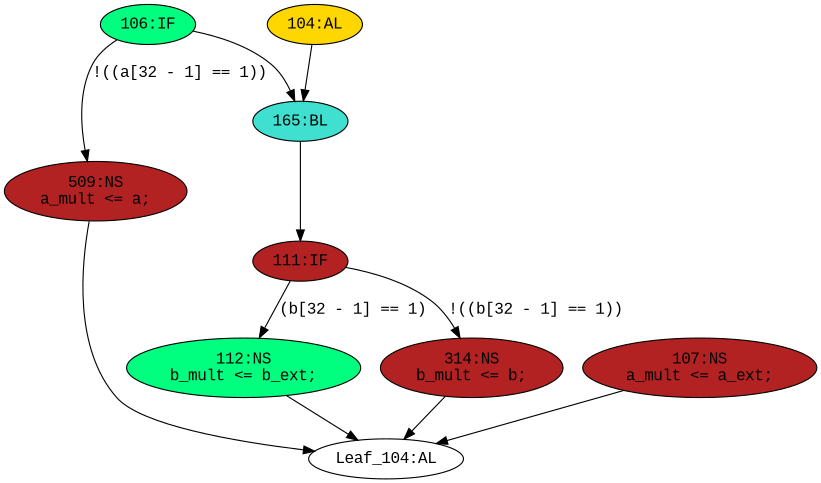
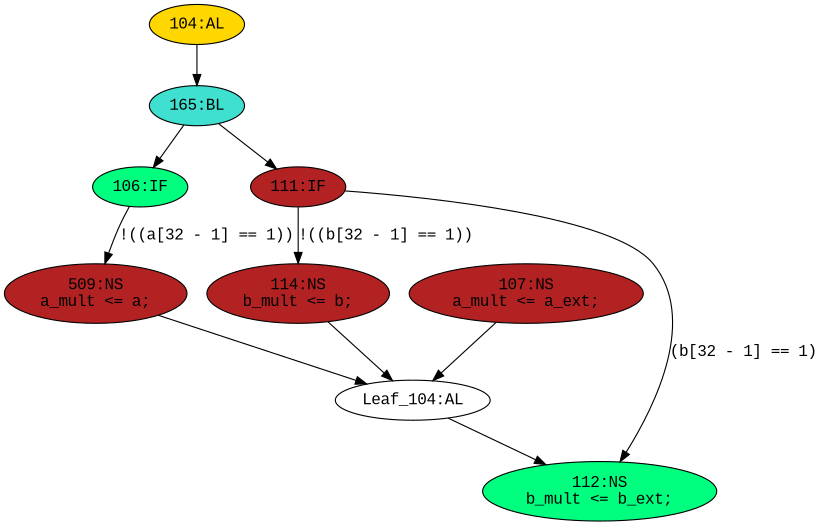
edge "106:IF" -> "165:BL": reversed
node "314:NS b_mult <= b;": label "314:NS b_mult <= b;" -> "114:NS b_mult <= b;"
edge "112:NS b_mult <= b_ext;" -> "Leaf_104:AL": reversed
